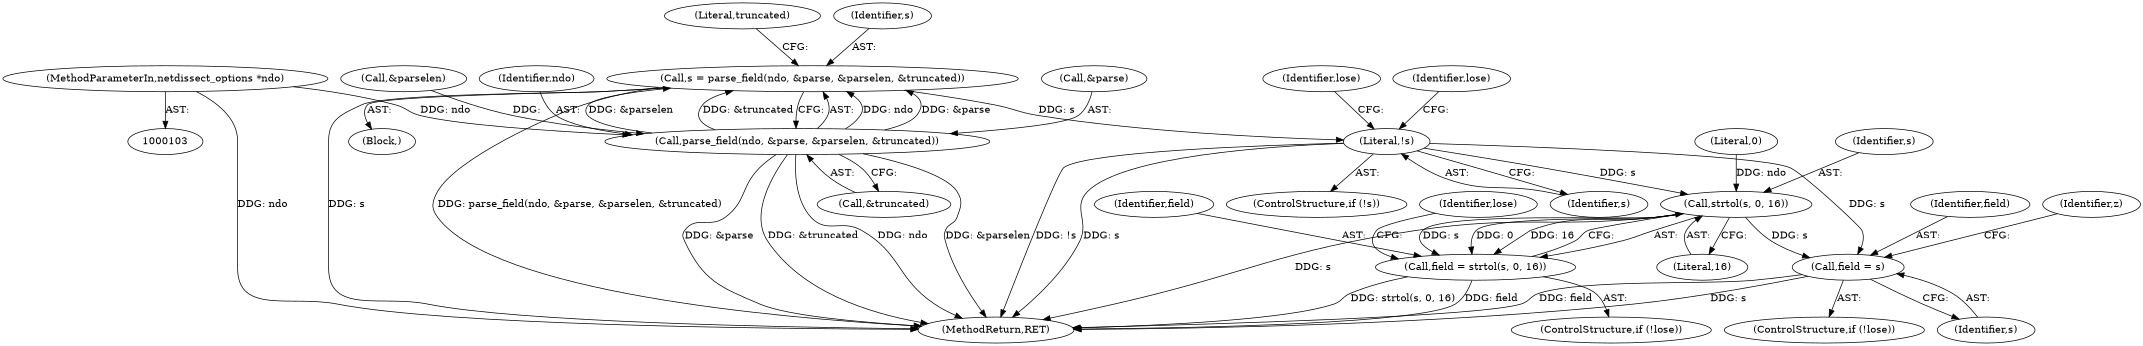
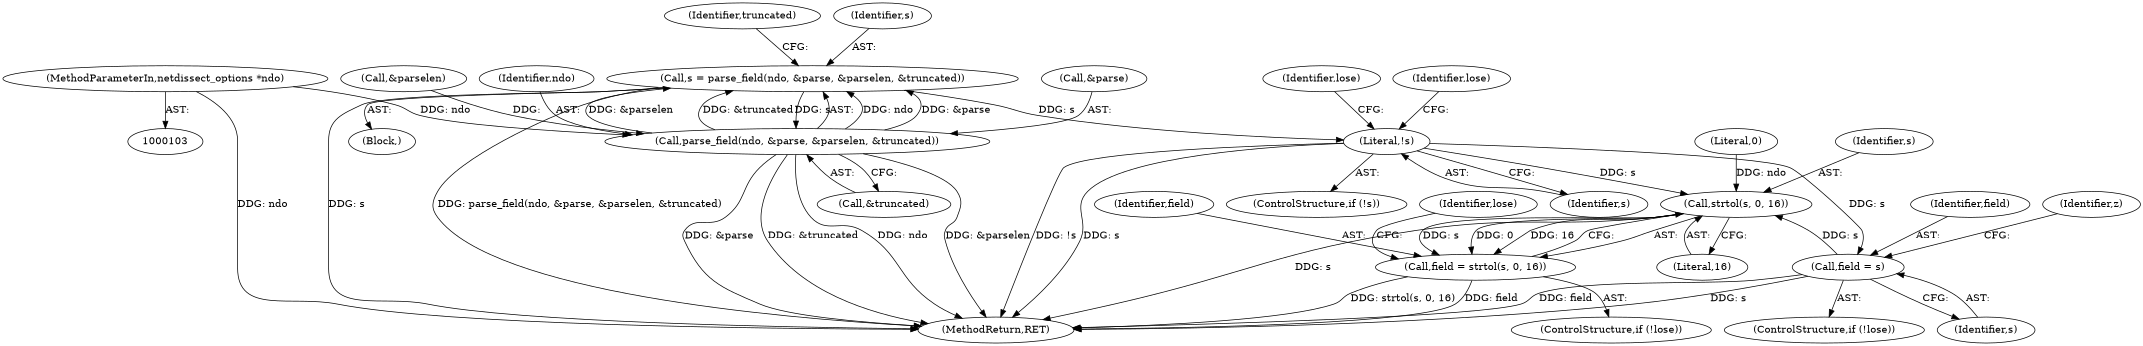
node "(Literal,truncated)": label "(Literal,truncated)" -> "(Identifier,truncated)"
edge "(Call,s = parse_field(ndo, &parse, &parselen, &truncated))" -> "(Call,parse_field(ndo, &parse, &parselen, &truncated))": label "CFG: " -> "DDG: s"
edge "(Call,strtol(s, 0, 16))" -> "(Call,field = s)": reversed
